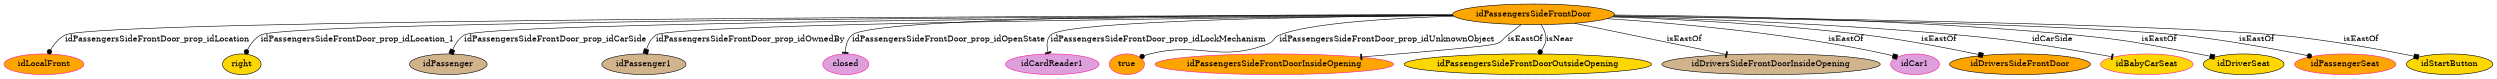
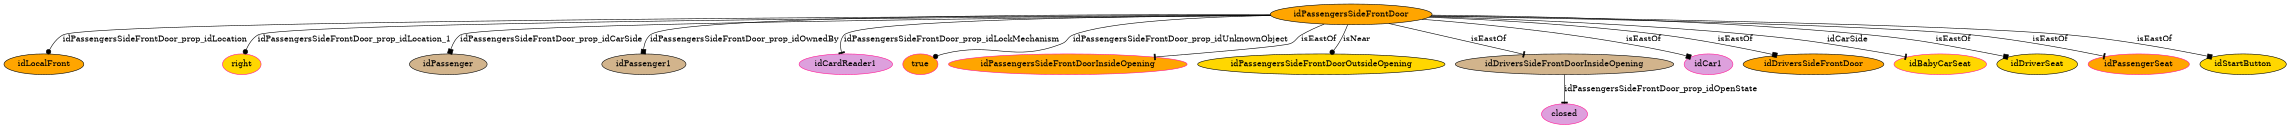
edge "idPassengersSideFrontDoor" -> "closed": now "idDriversSideFrontDoorInsideOpening" -> "closed"
edge "idPassengersSideFrontDoor" -> "idPassengerSeat": arrowhead dot -> tee
node "idLocalFront": color deeppink -> black
node "right": color black -> deeppink
